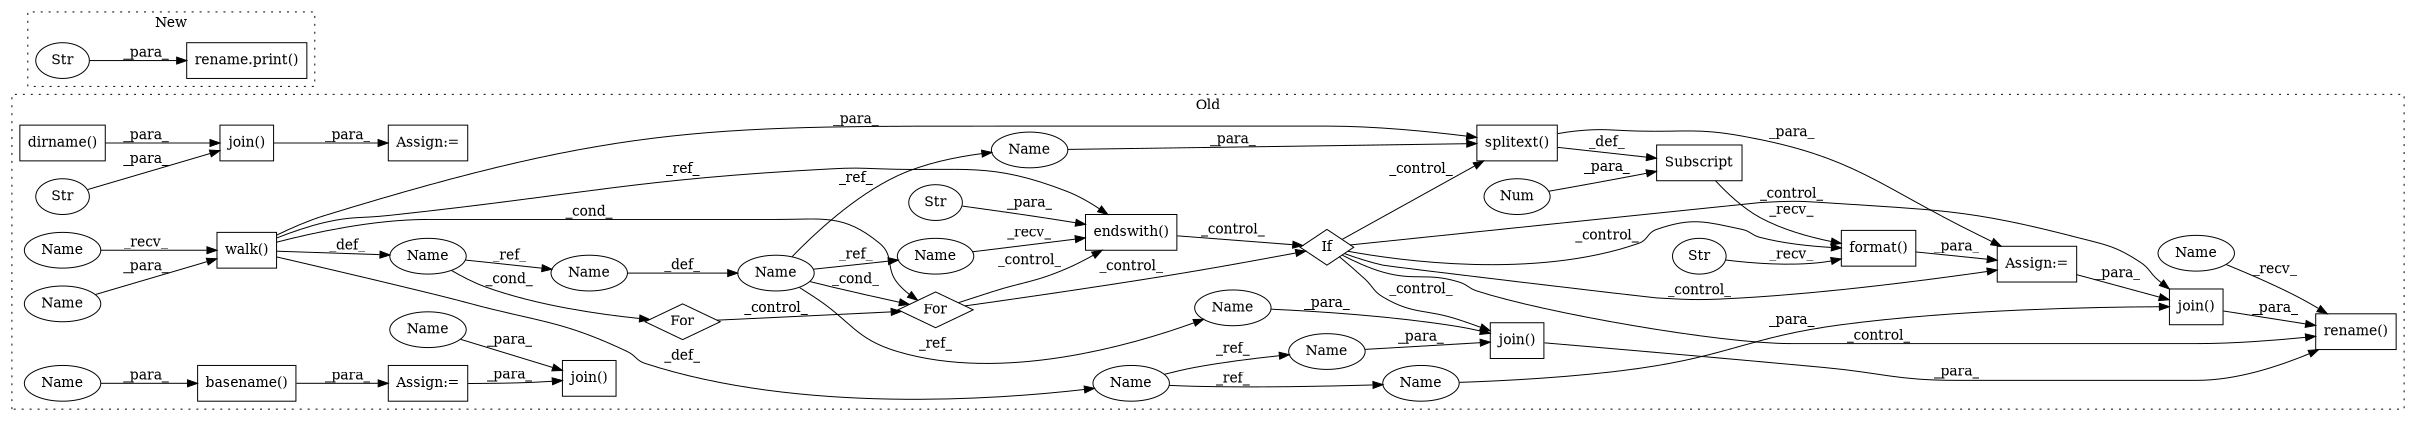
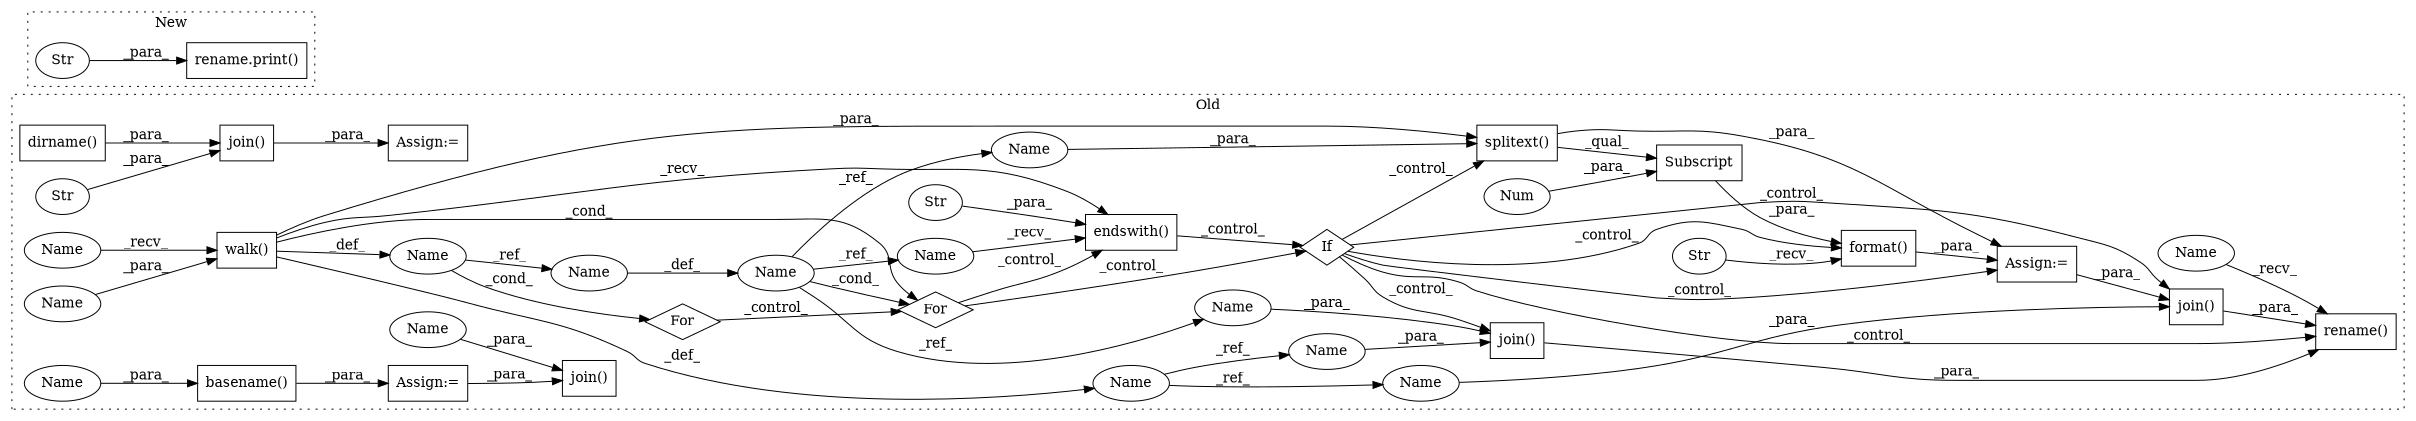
edge "splitext()" -> "Subscript": label "_def_" -> "_qual_"
edge "walk()" -> "endswith()": label "_ref_" -> "_recv_"
edge "Subscript" -> "format()": label "_recv_" -> "_para_"
